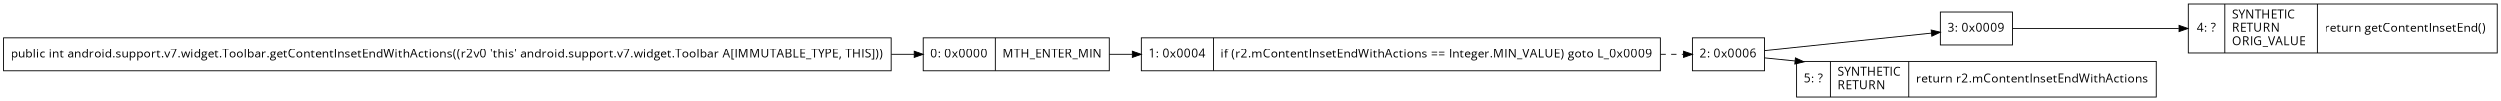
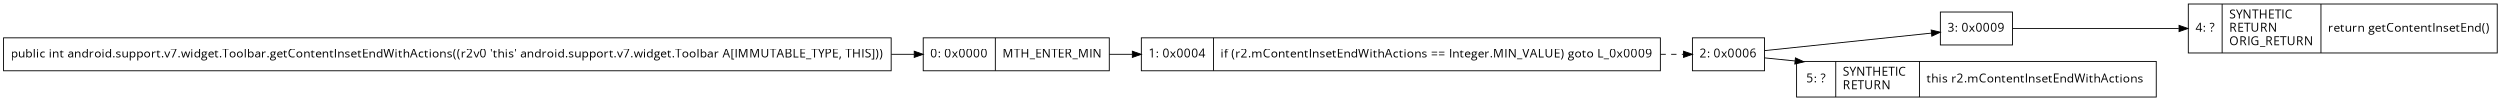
node "4: ?": text "ORIG_VALUE" -> "ORIG_RETURN"
node "5: ?": text "return r2.mContentInsetEndWithActions" -> "this r2.mContentInsetEndWithActions"
